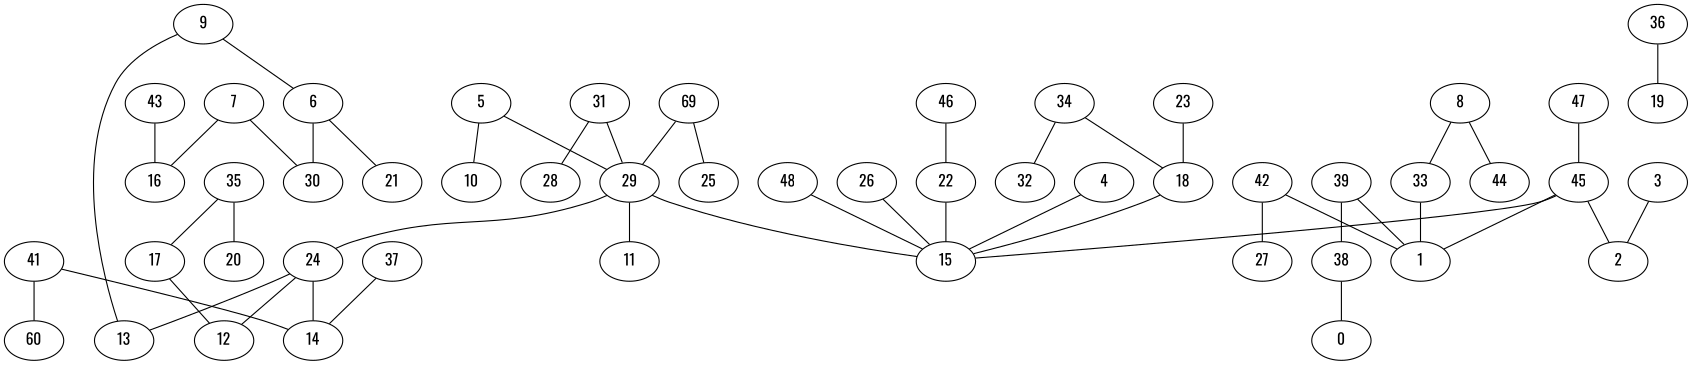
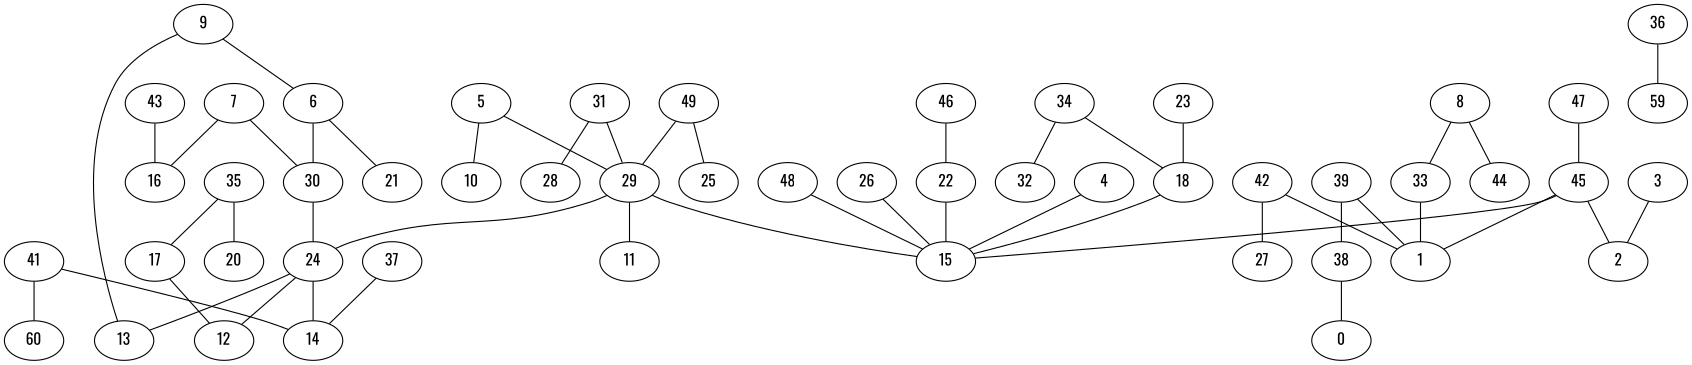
node "69": label "69" -> "49"
node "19": label "19" -> "59"
edge "30" -- "24": added
